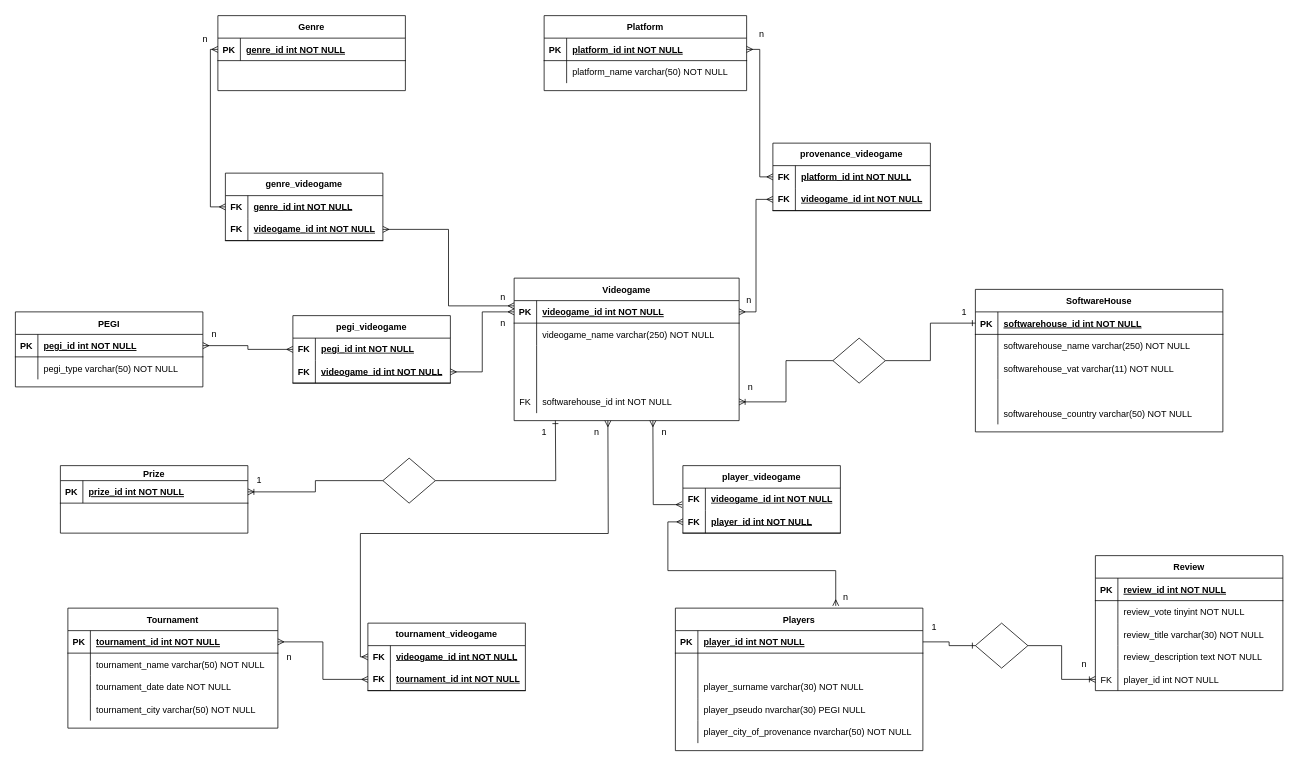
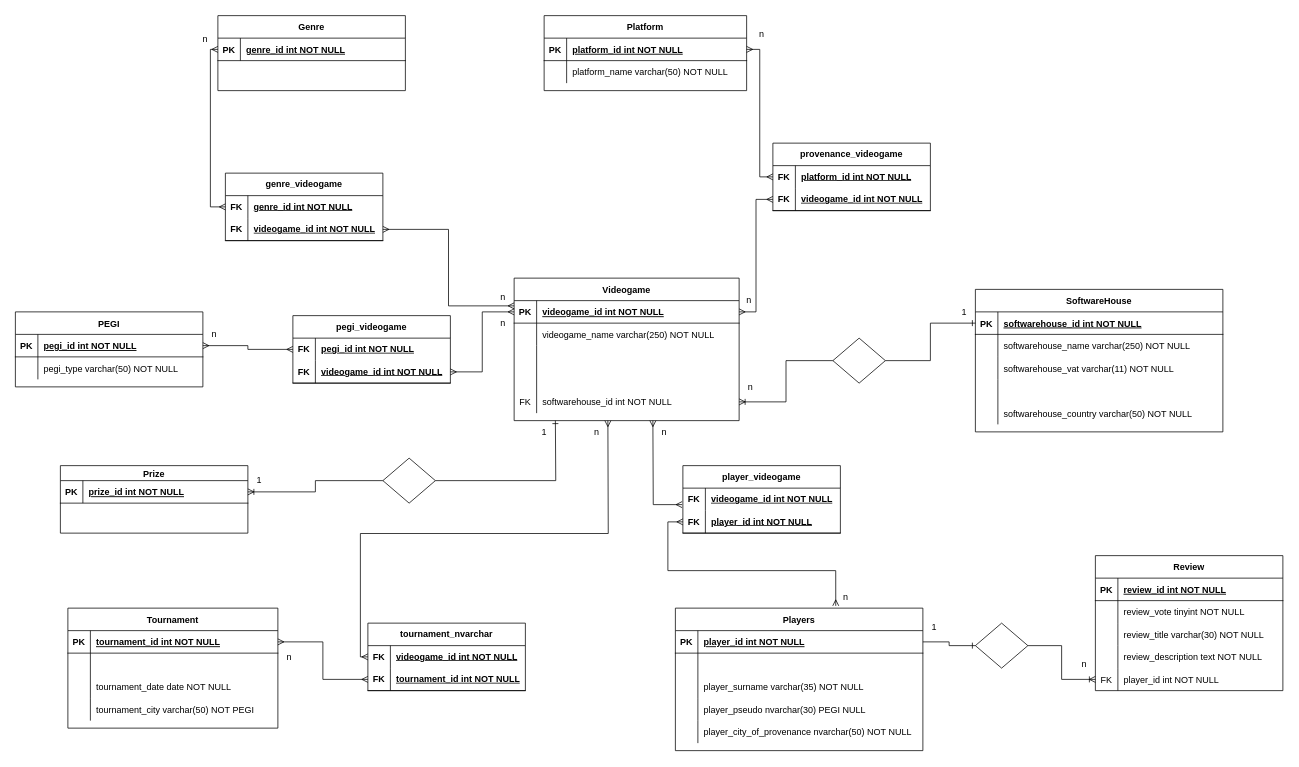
node "tournament_videogame": label "tournament_videogame" -> "tournament_nvarchar"
node "tournament_name varchar(50) NOT NULL": removed
node "player_surname varchar(30) NOT NULL": label "player_surname varchar(30) NOT NULL" -> "player_surname varchar(35) NOT NULL"
node "tournament_city varchar(50) NOT NULL": label "tournament_city varchar(50) NOT NULL" -> "tournament_city varchar(50) NOT PEGI"
